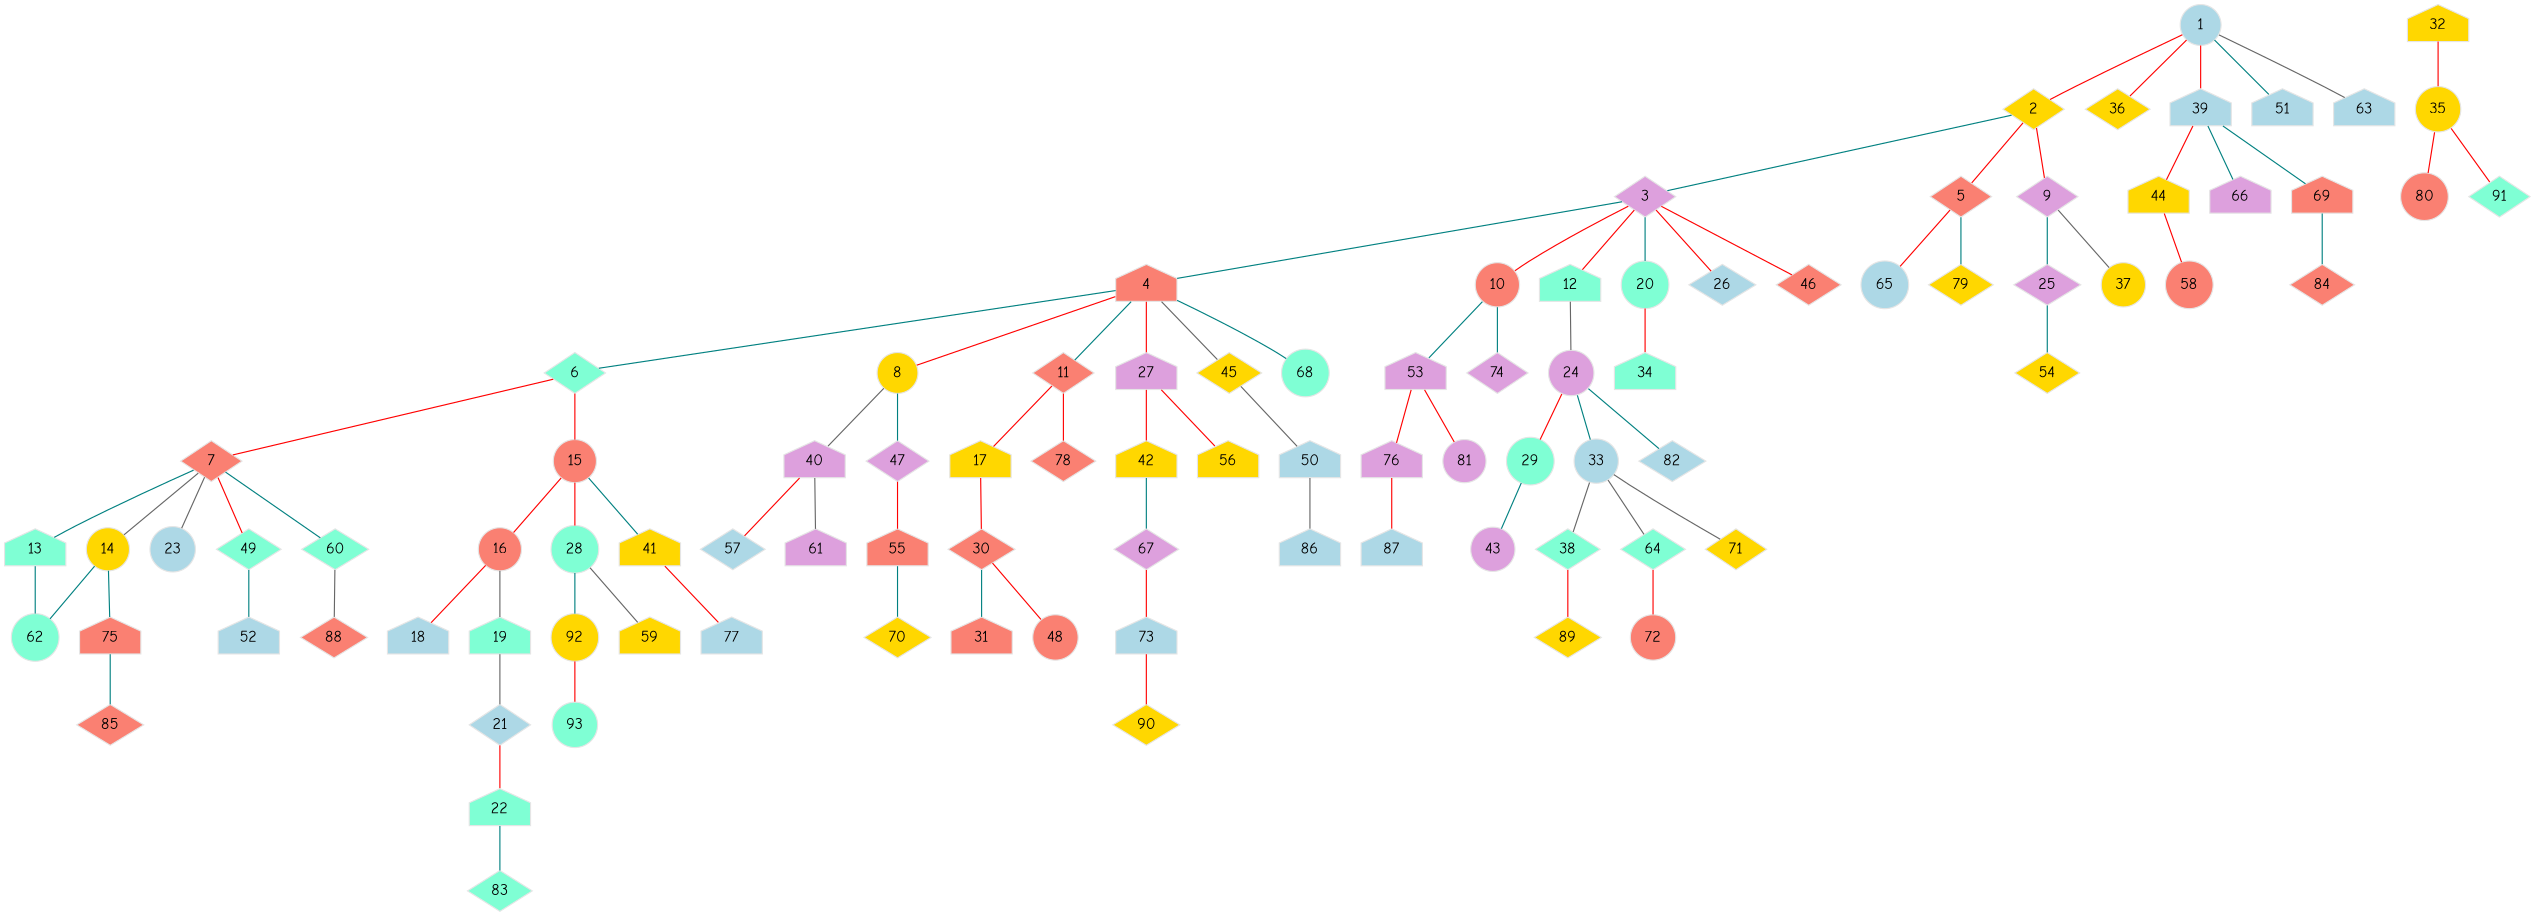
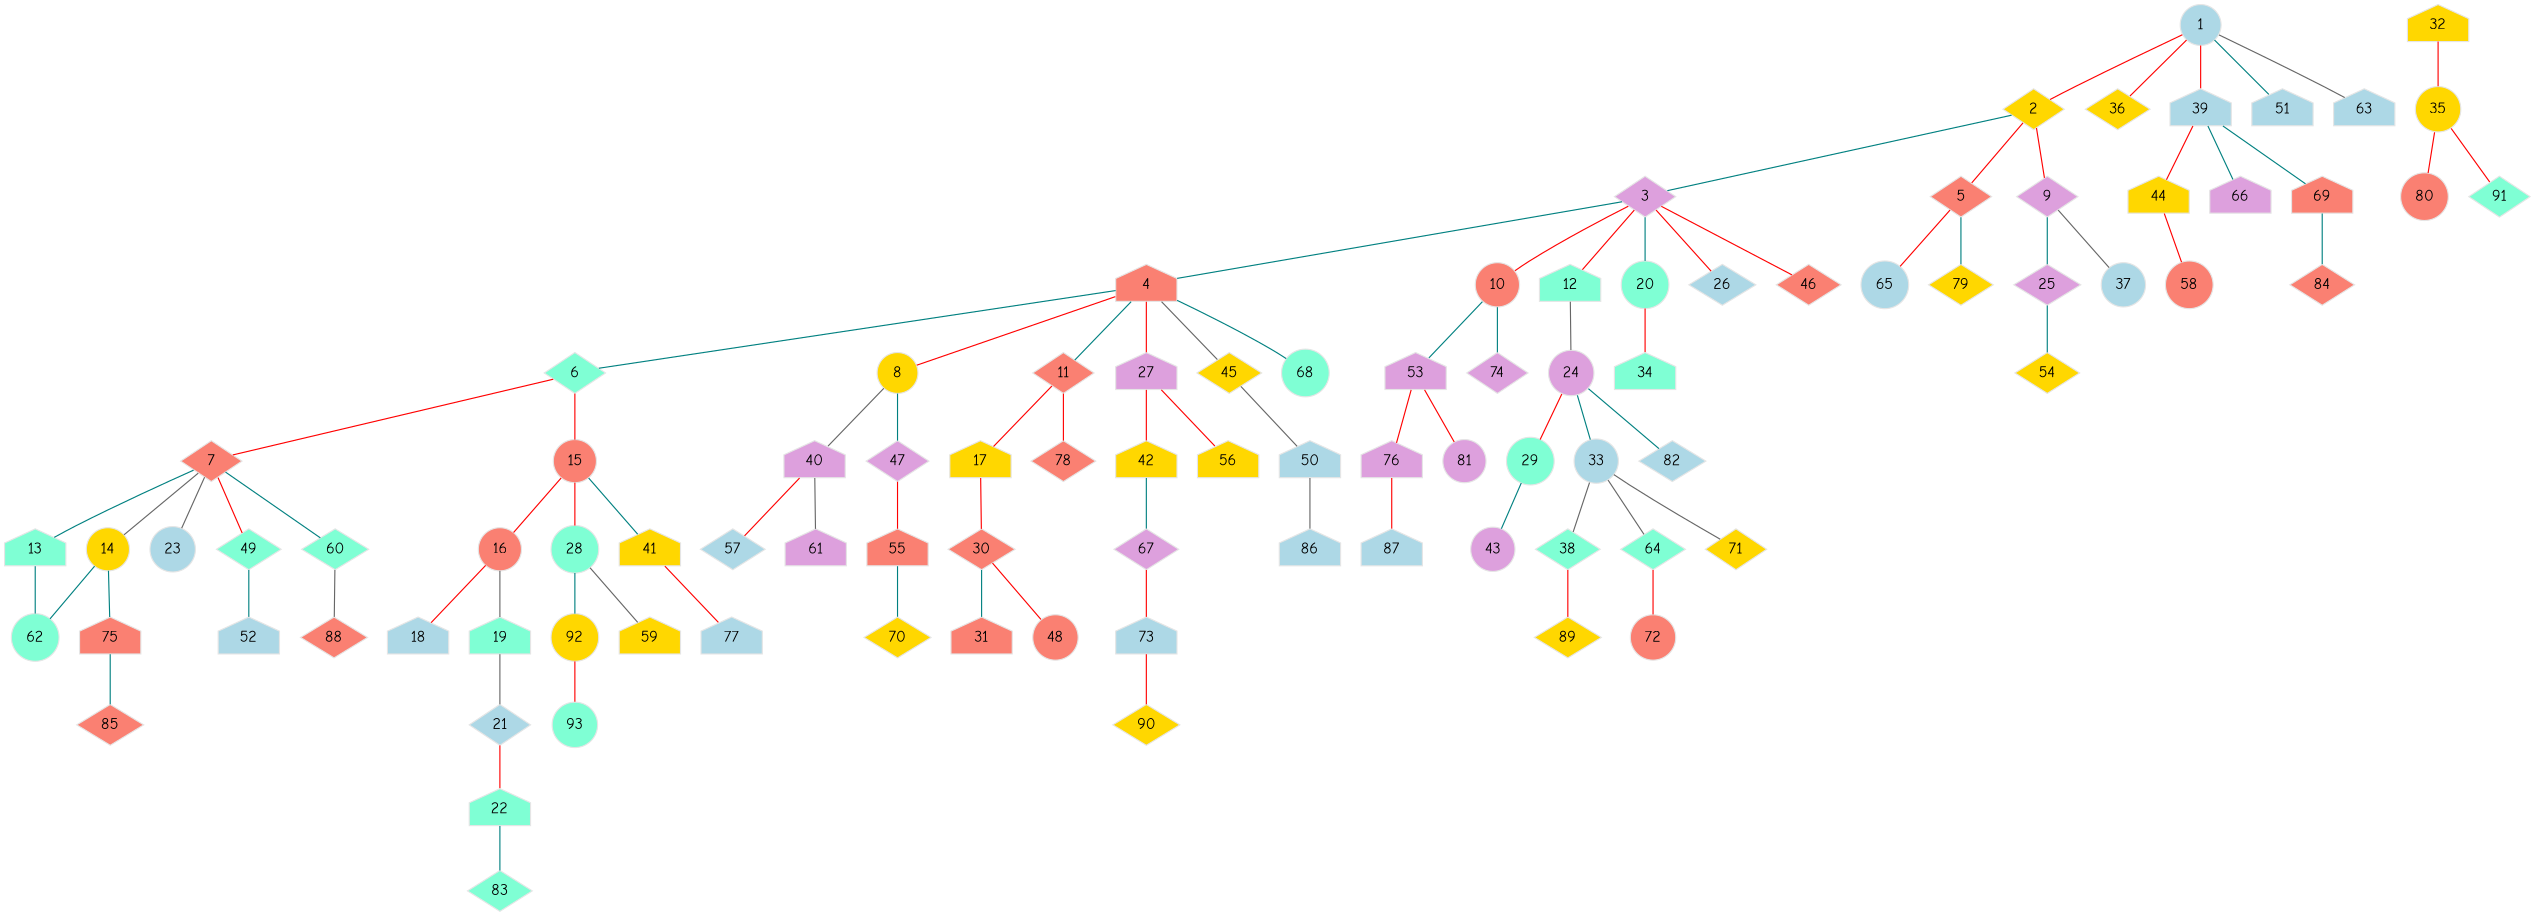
node "37": fillcolor gold -> lightblue
